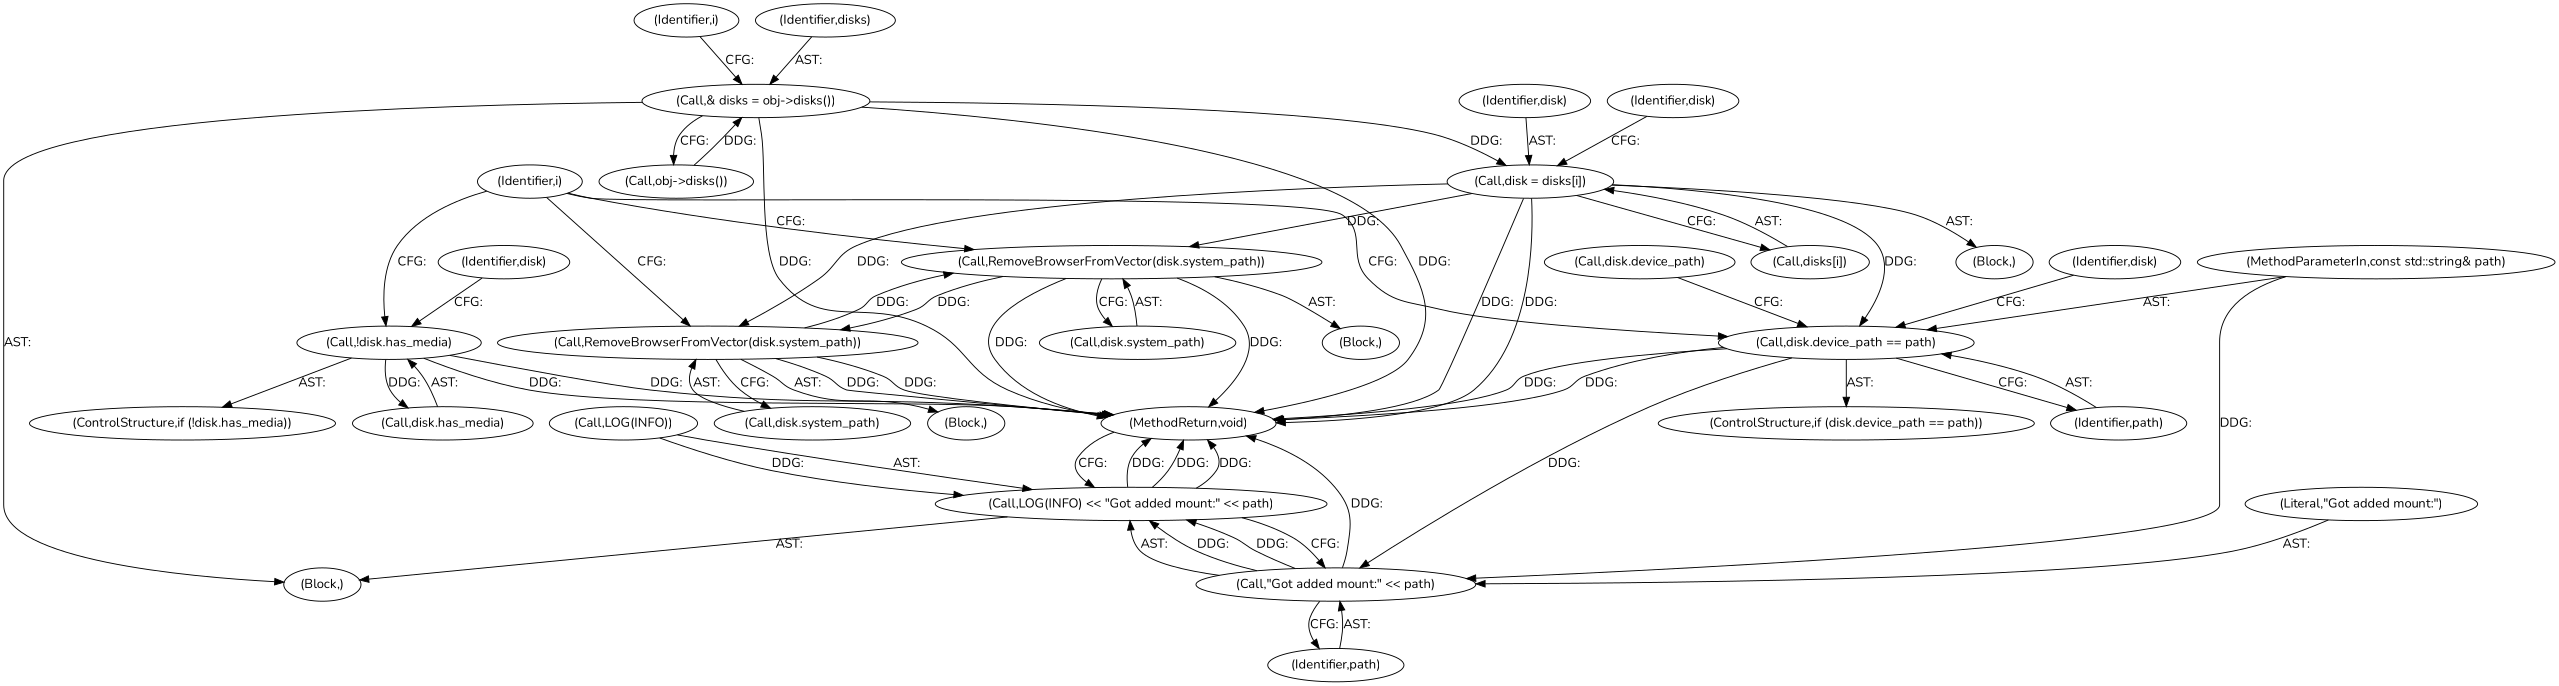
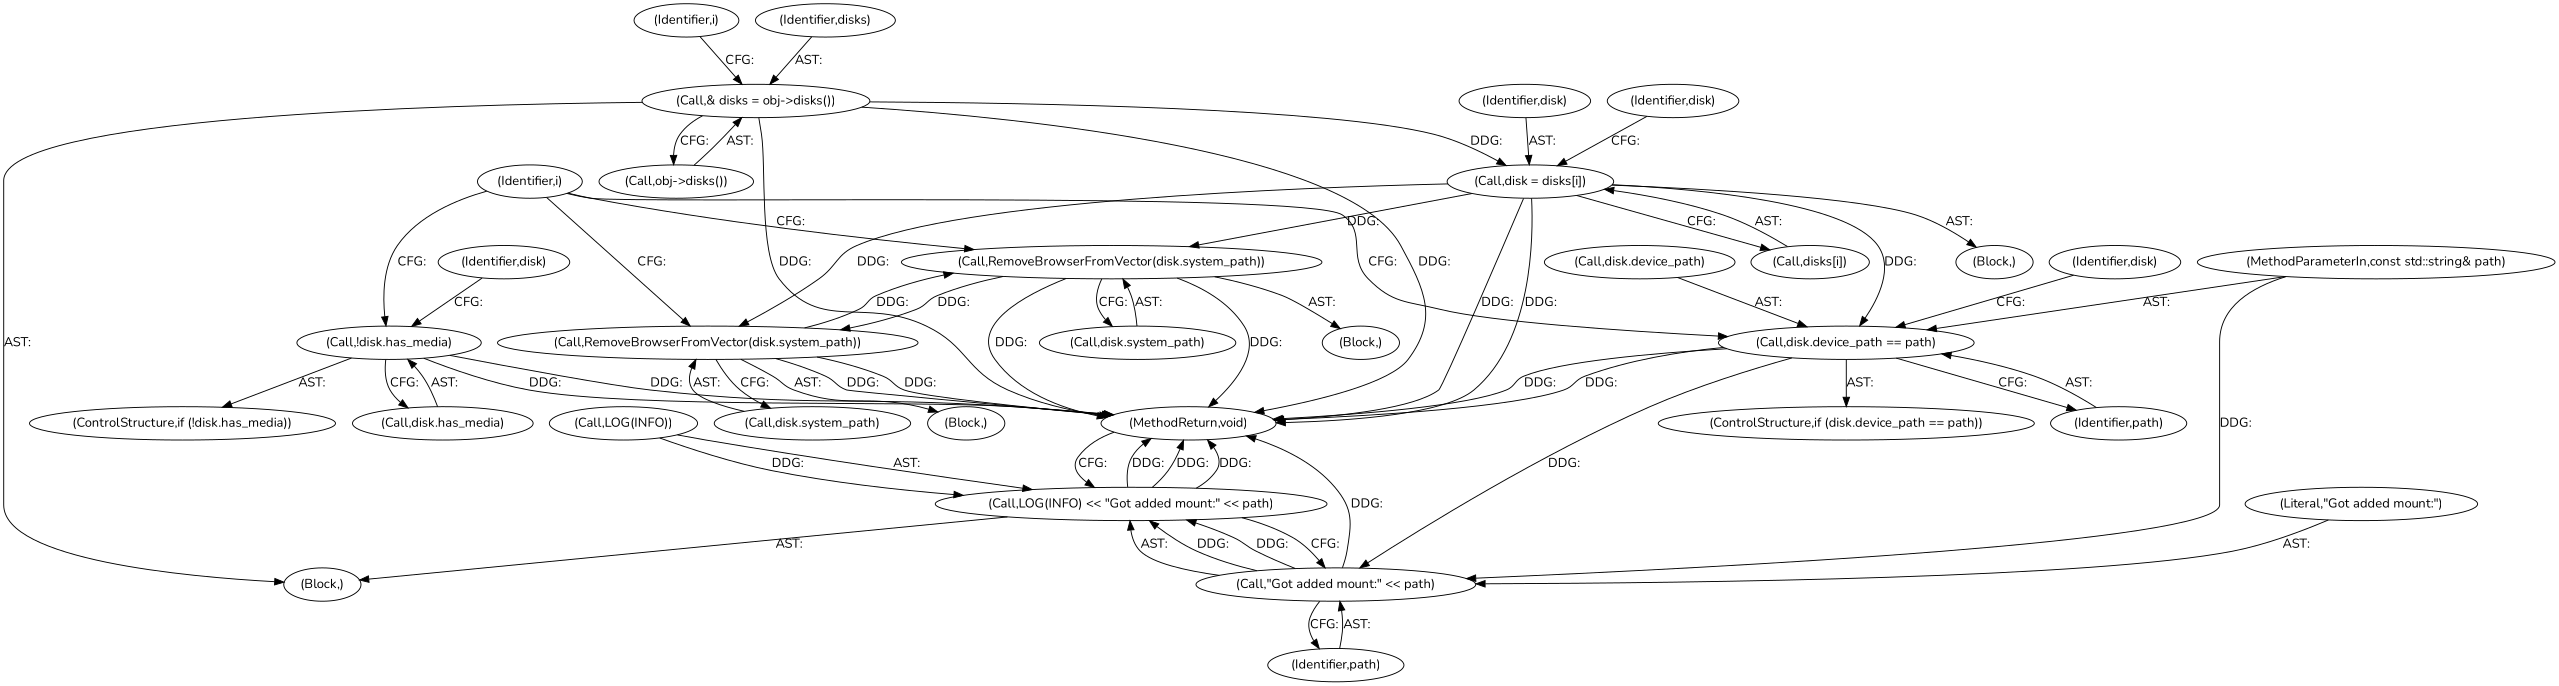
edge "(Call,obj->disks())" -> "(Call,& disks = obj->disks())": label "DDG: " -> "AST: "
edge "(Call,disk.device_path)" -> "(Call,disk.device_path == path)": label "CFG: " -> "AST: "
edge "(Call,!disk.has_media)" -> "(Call,disk.has_media)": label "DDG: " -> "CFG: "
